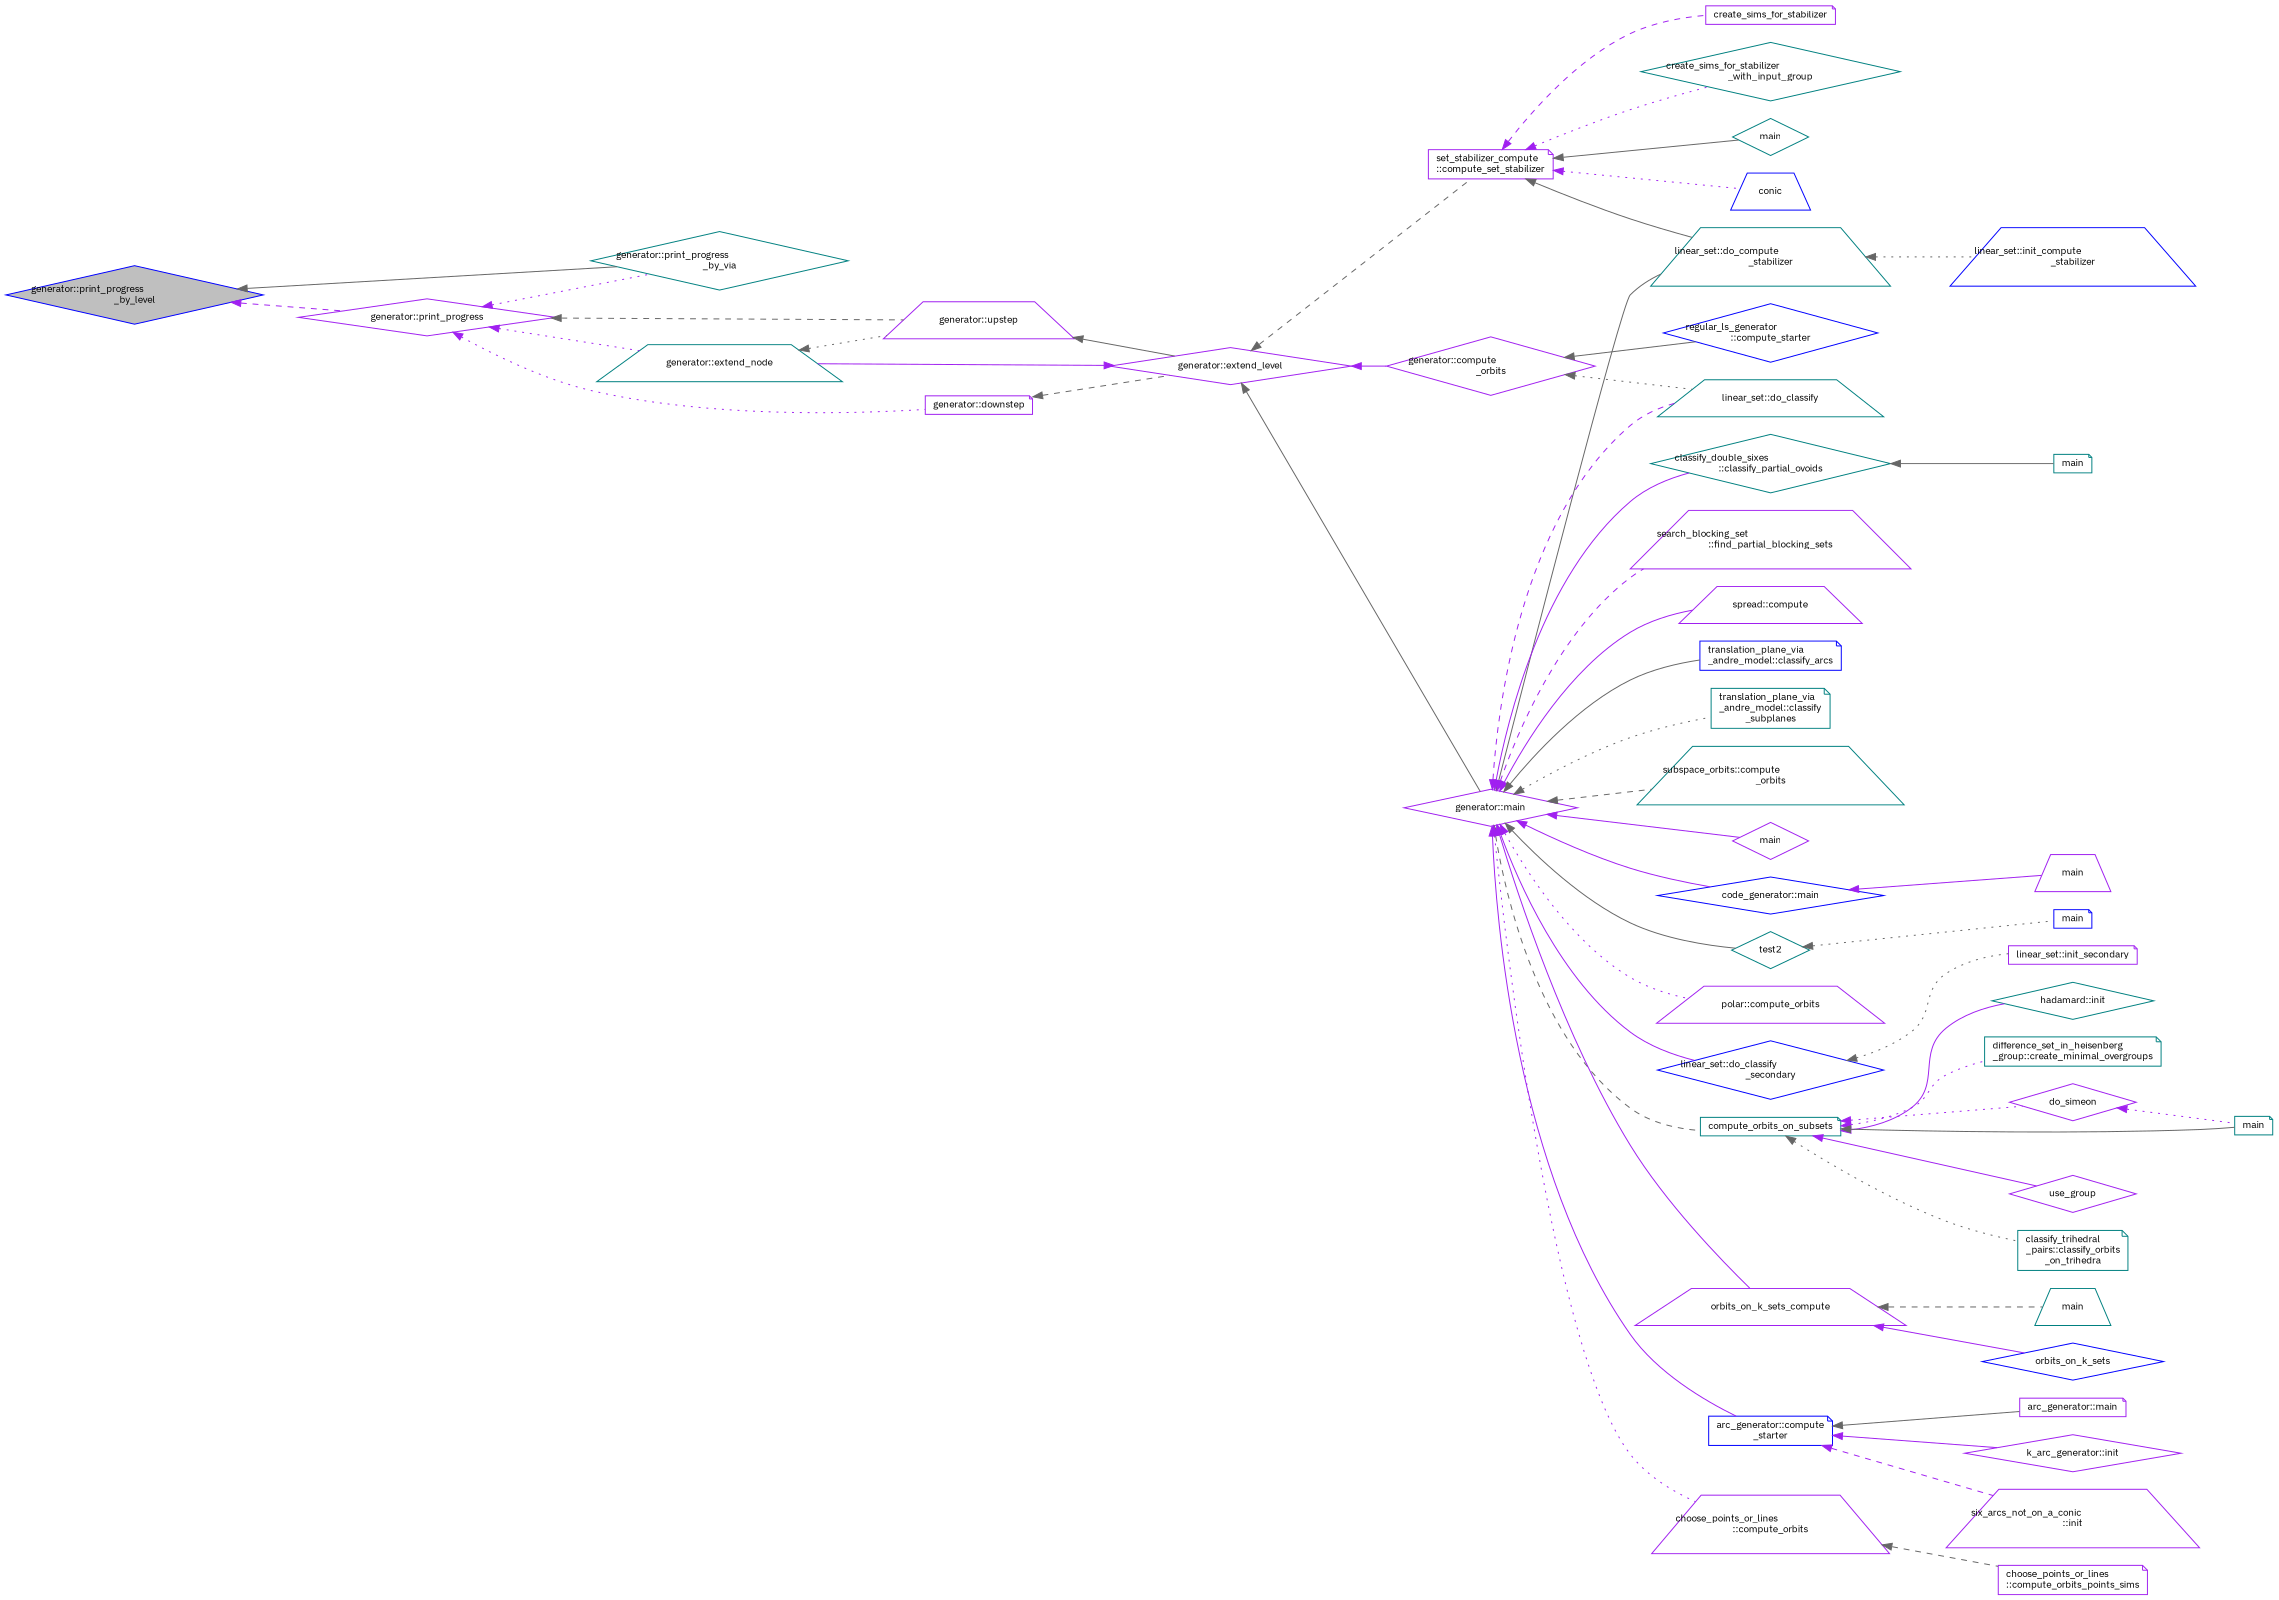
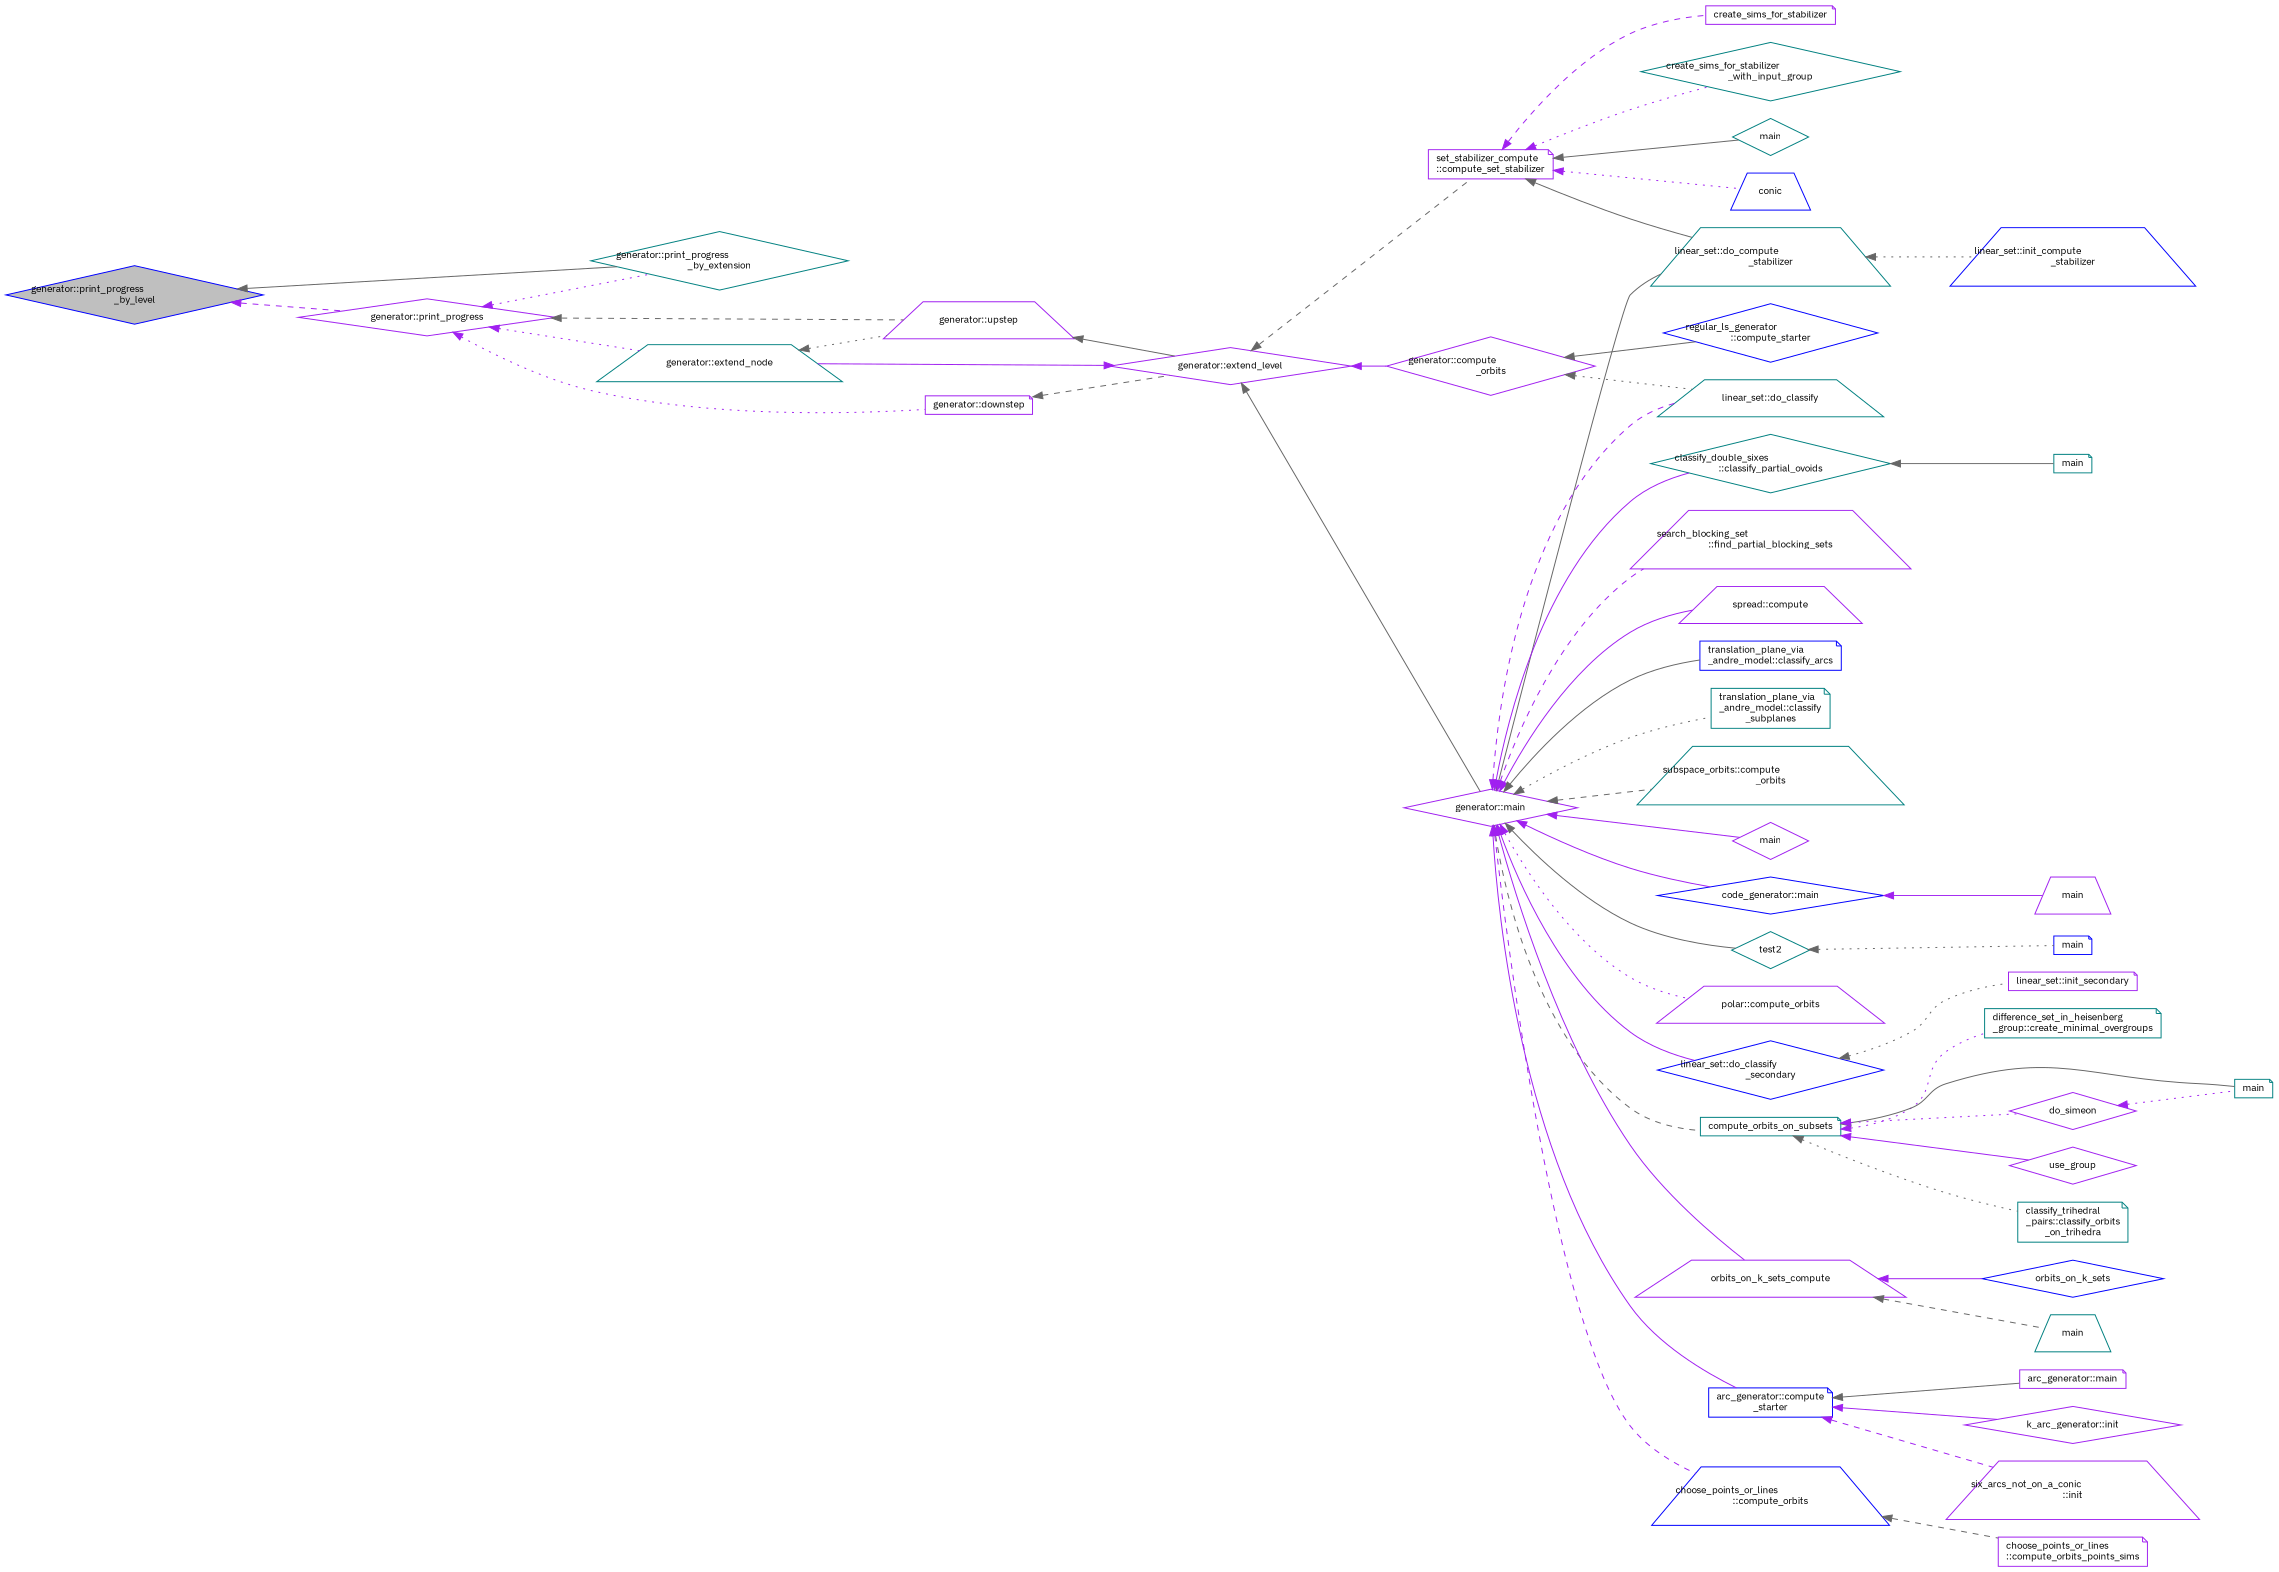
node "generator::print_progress _by_via": label "generator::print_progress _by_via" -> "generator::print_progress _by_extension"
node "hadamard::init": removed
edge "choose_points_or_lines ::compute_orbits" -> "generator::main": style dotted -> dashed
node "choose_points_or_lines ::compute_orbits": color purple -> blue
